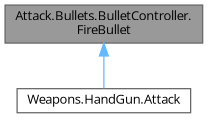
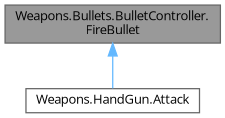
node "Attack.Bullets.BulletController. FireBullet": label "Attack.Bullets.BulletController. FireBullet" -> "Weapons.Bullets.BulletController. FireBullet"
